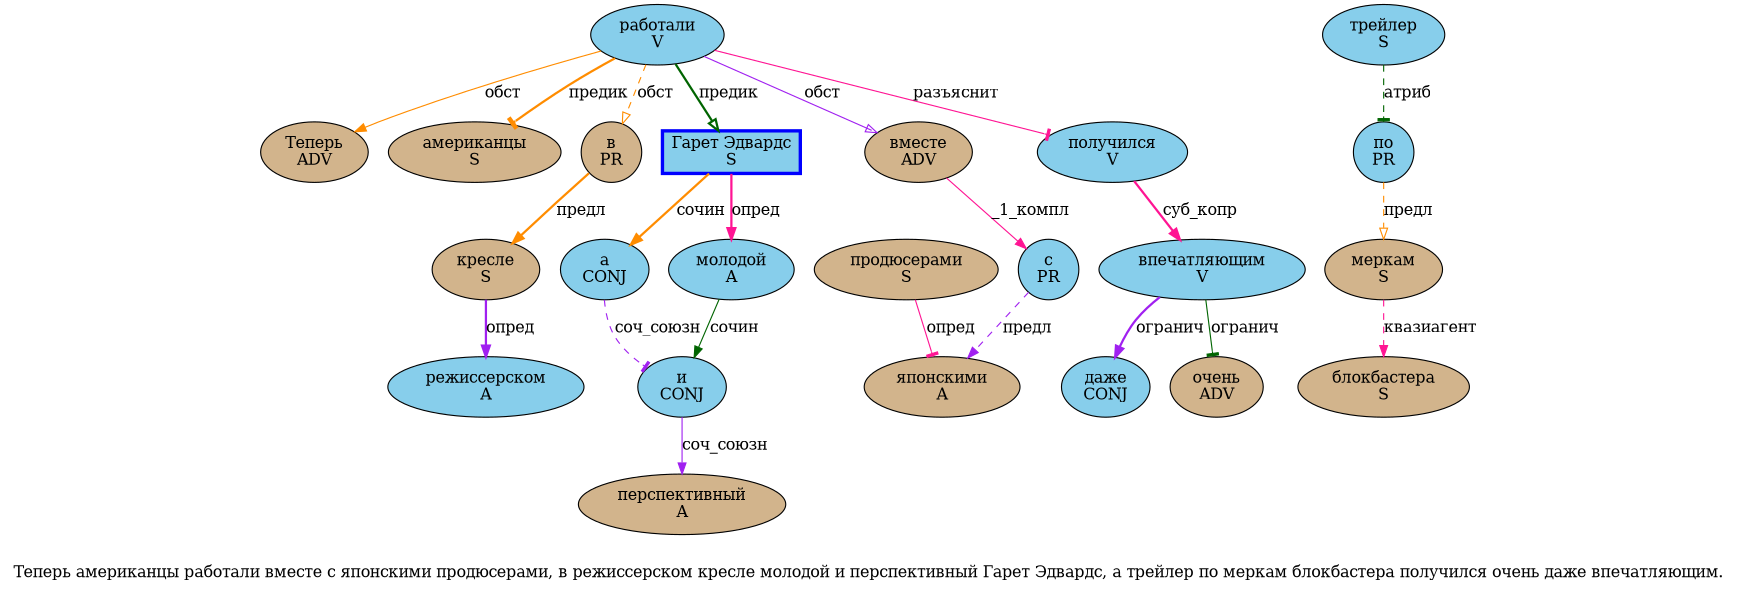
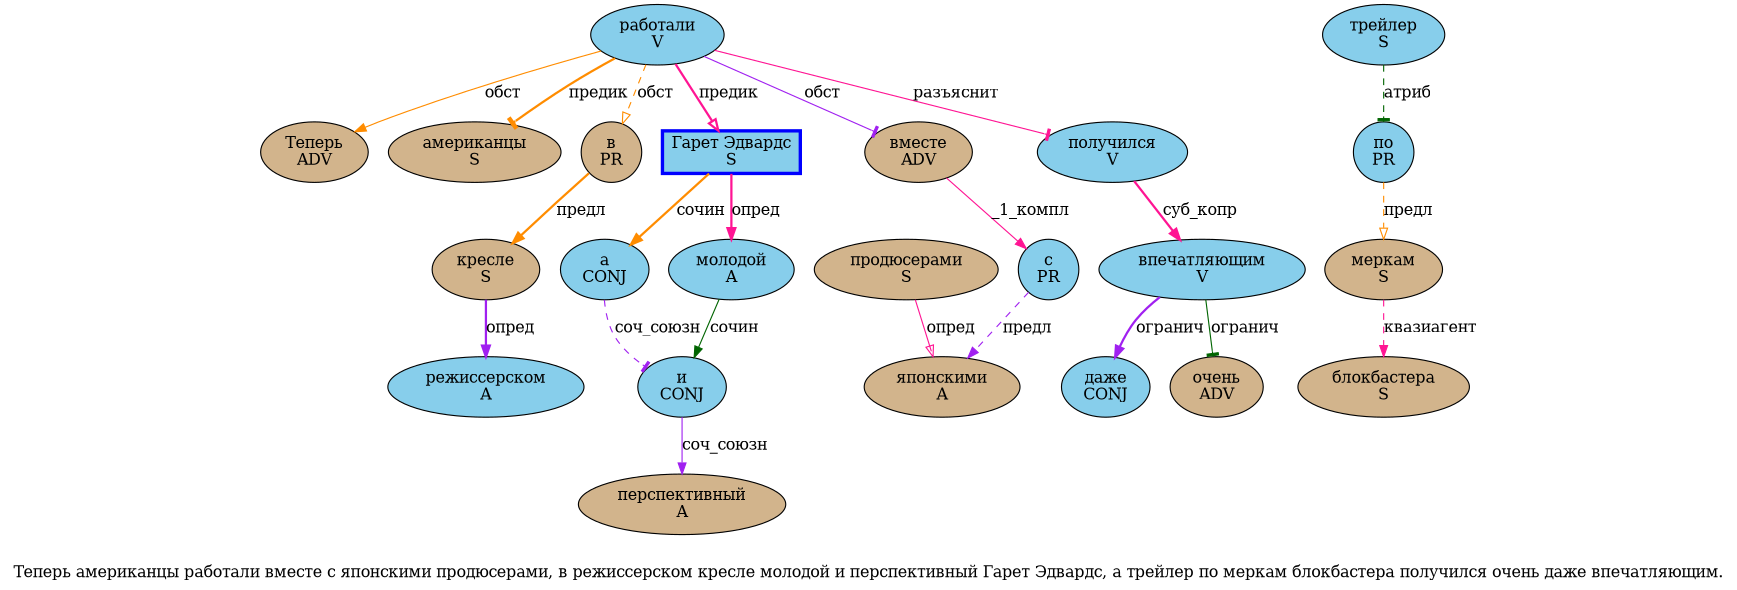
edge "работали V" -> "Гарет Эдвардс S": color darkgreen -> deeppink
edge "работали V" -> "вместе ADV": arrowhead onormal -> tee
edge "продюсерами S" -> "японскими A": arrowhead tee -> onormal
